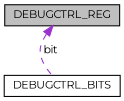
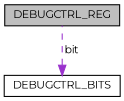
edge "DEBUGCTRL_BITS" -> "DEBUGCTRL_REG": reversed
